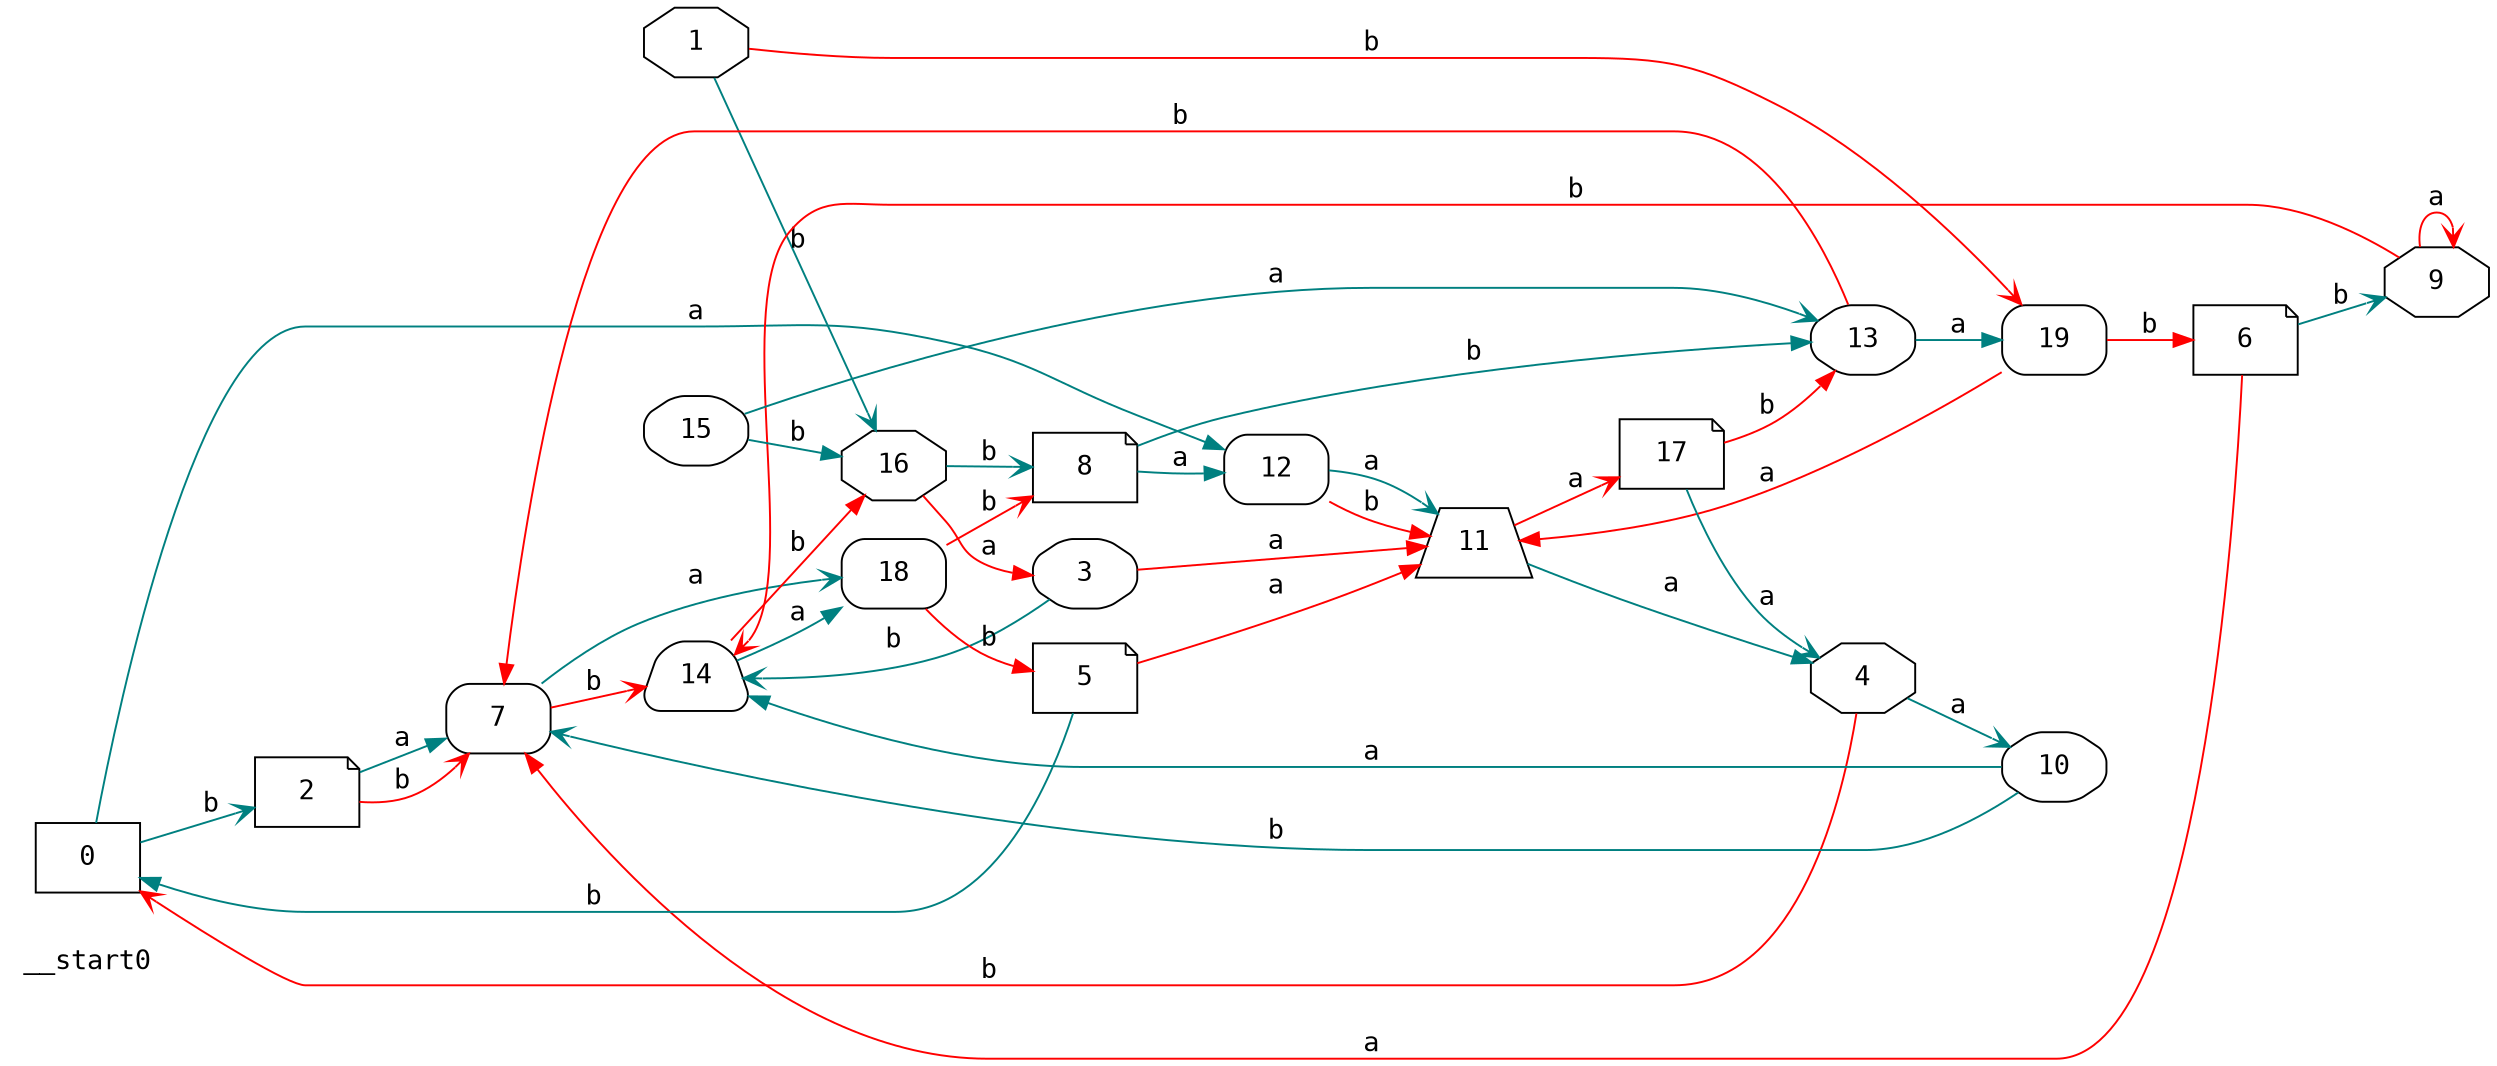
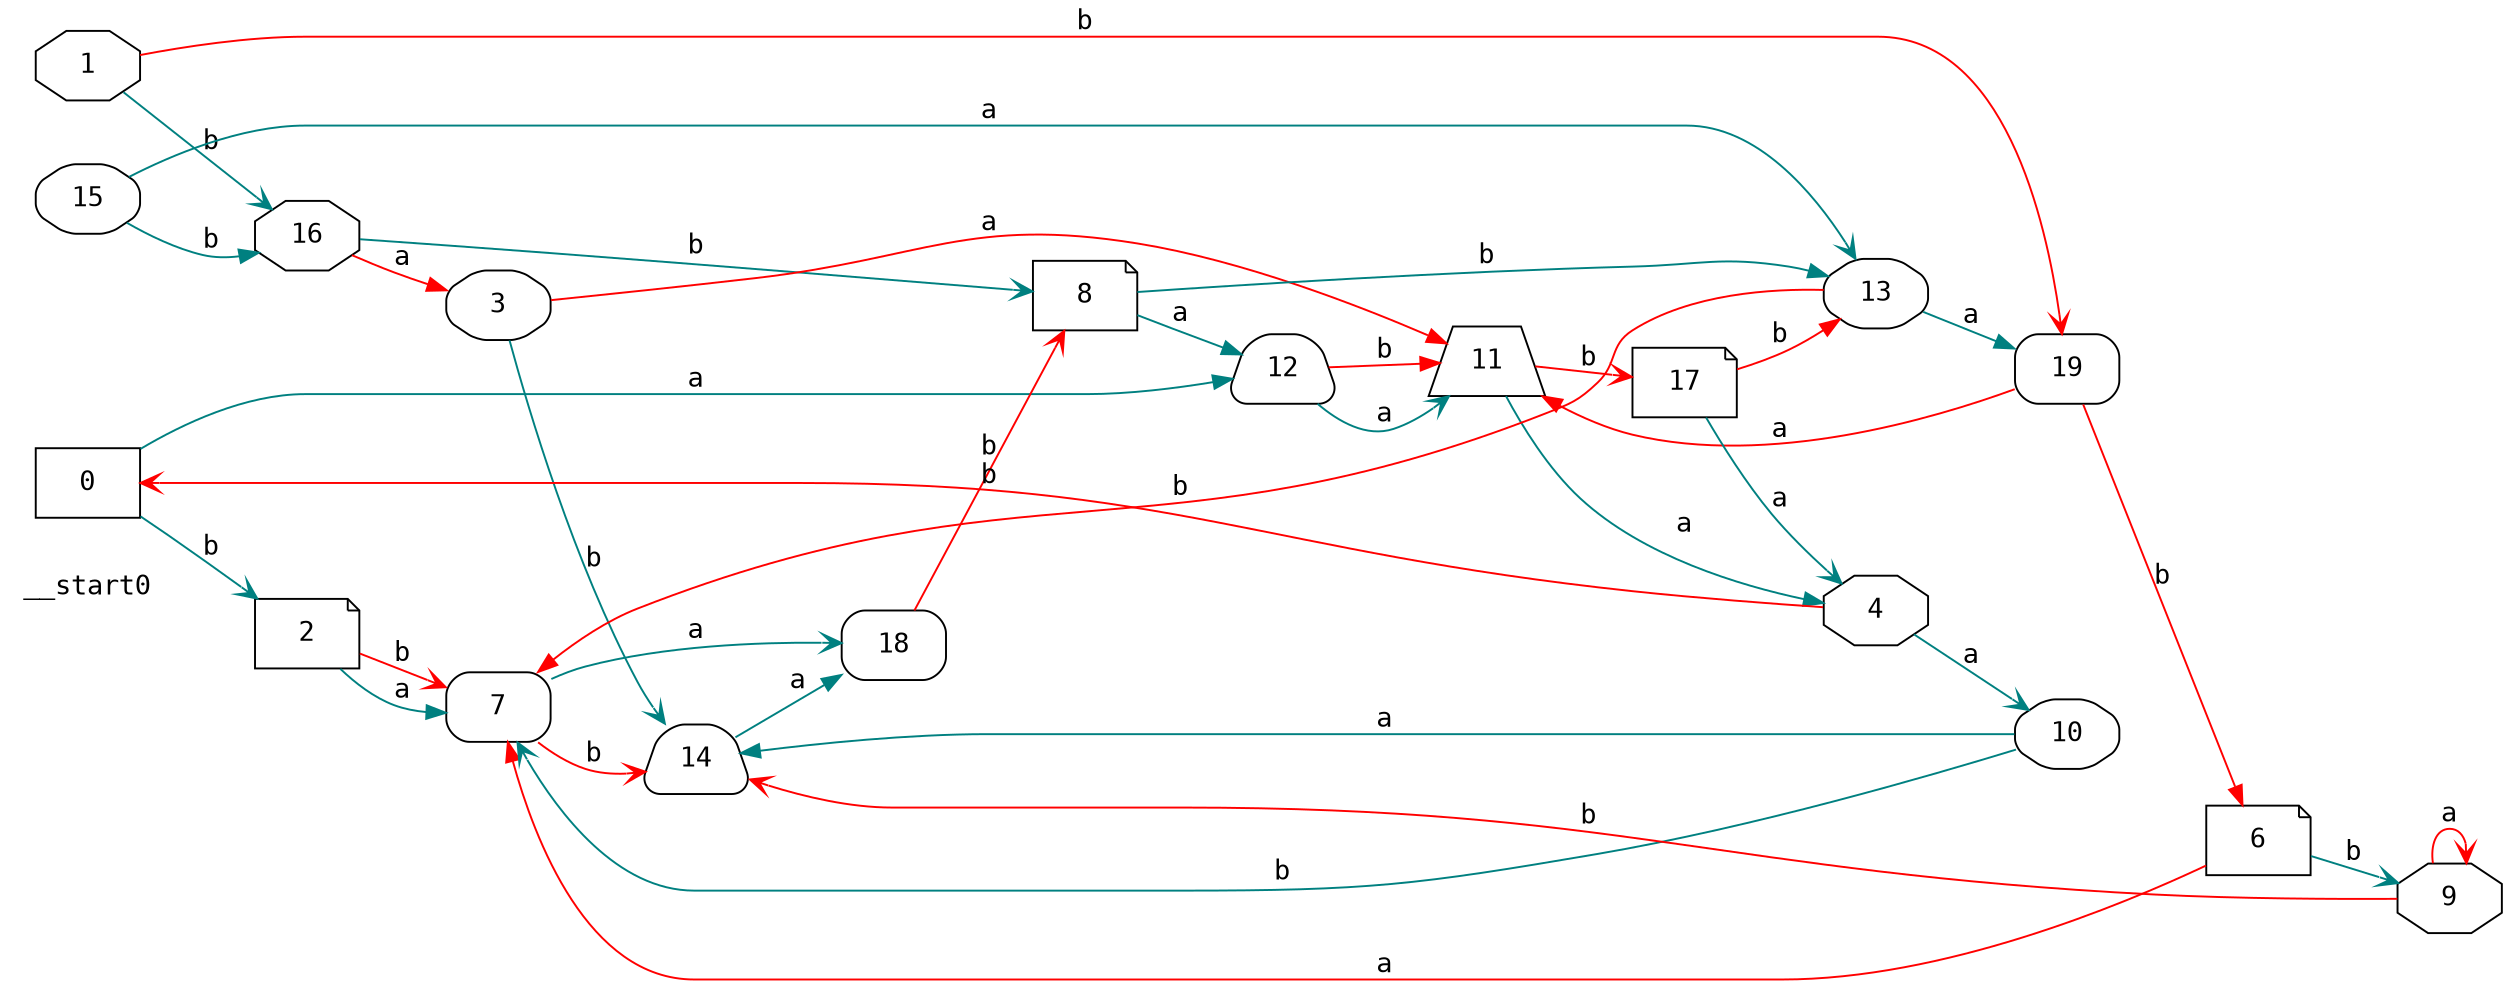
node "12": shape box -> trapezium
edge "11" -> "17": label "a" -> "b"
edge "14" -> "16": removed, label "b"
node "5": removed
